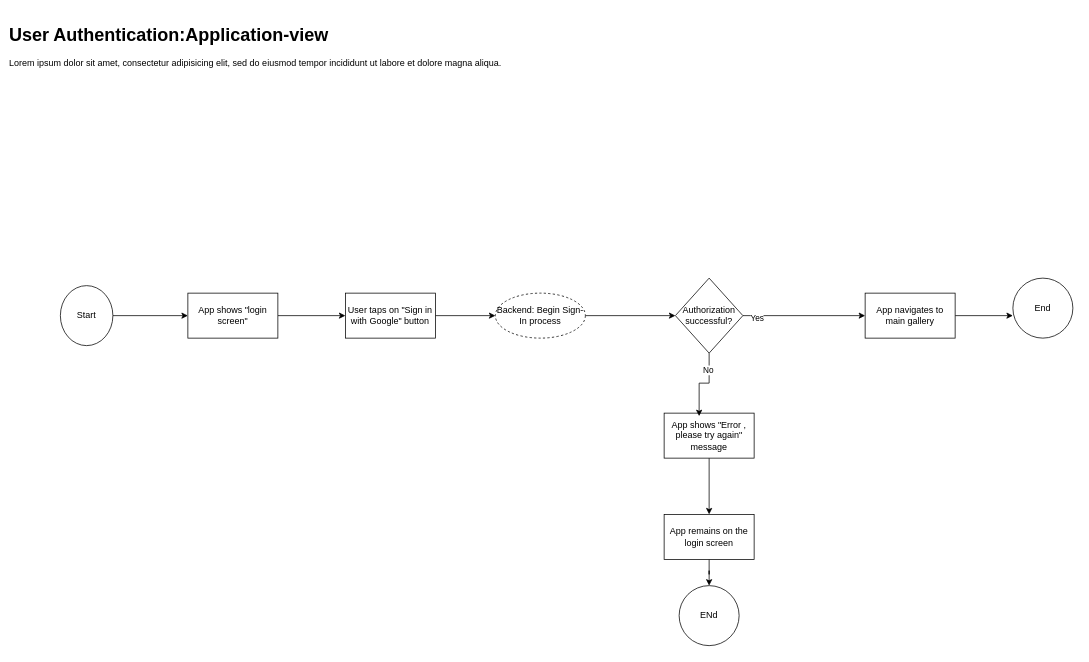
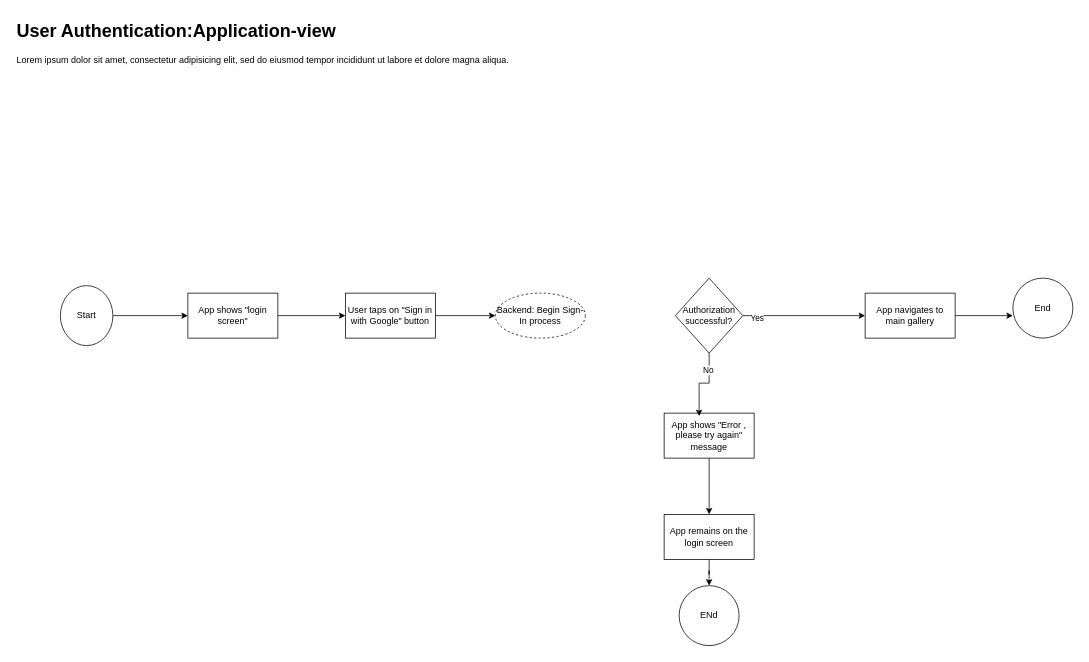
node "User Authentication:Application-viewLorem ipsum dolor sit amet, consectetur adipisicing elit, sed do eiusmod tempor incididunt ut labore et dolore magna aliqua.": moved (308, 53) -> (315, 49)
edge "Backend: Begin Sign-In process" -> "Authorization successful?": removed
